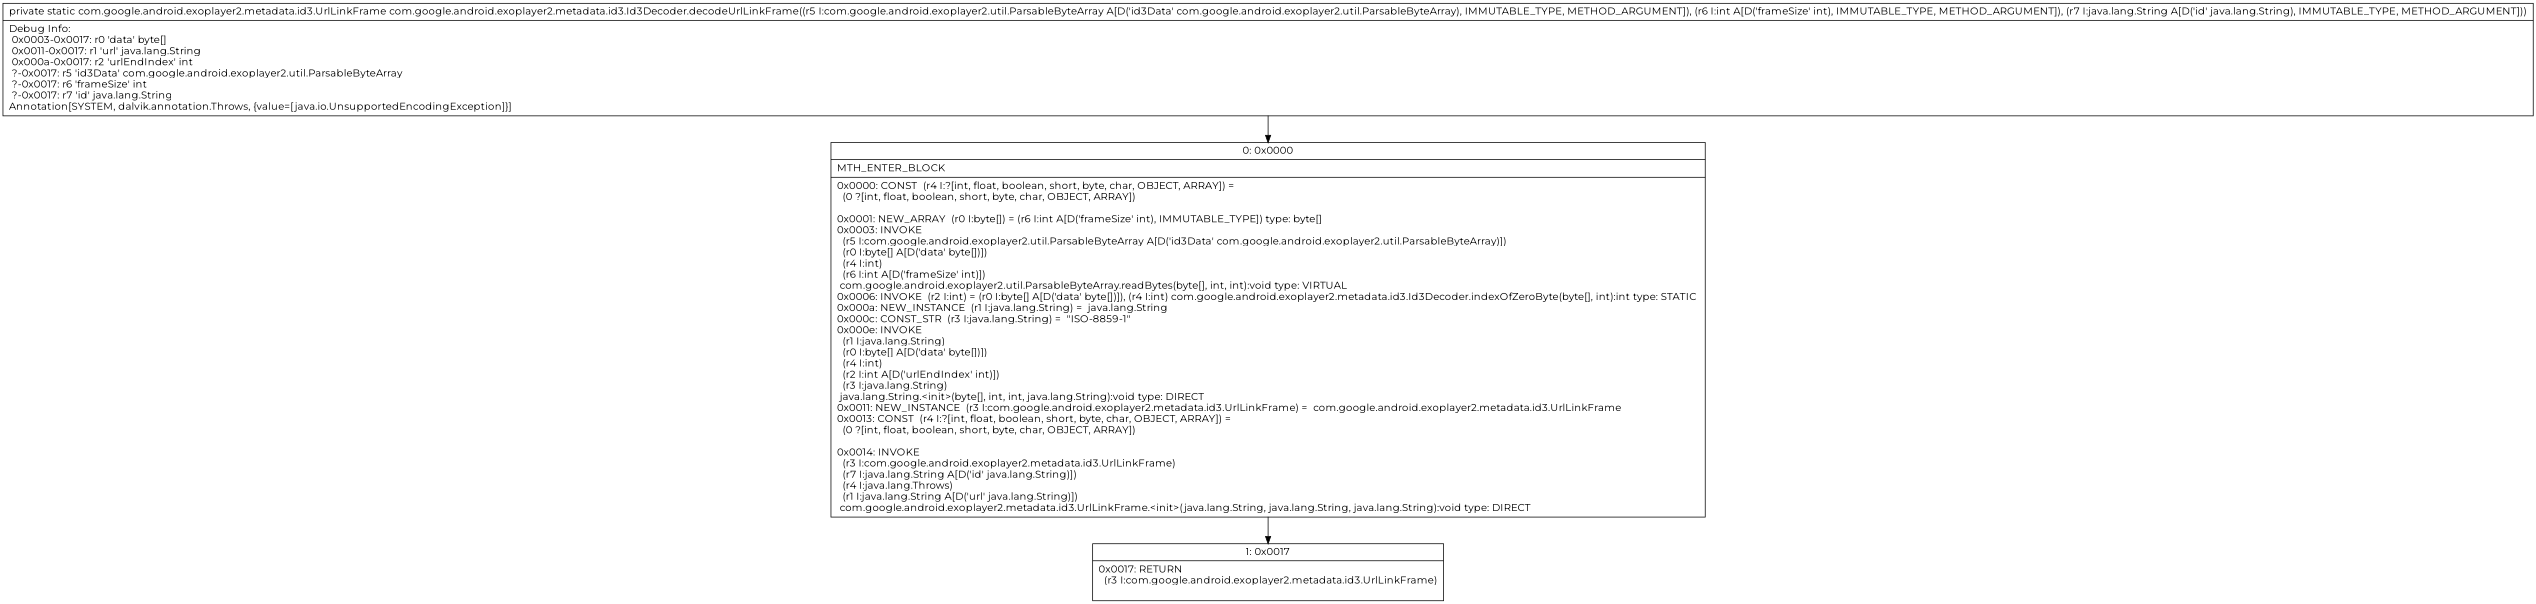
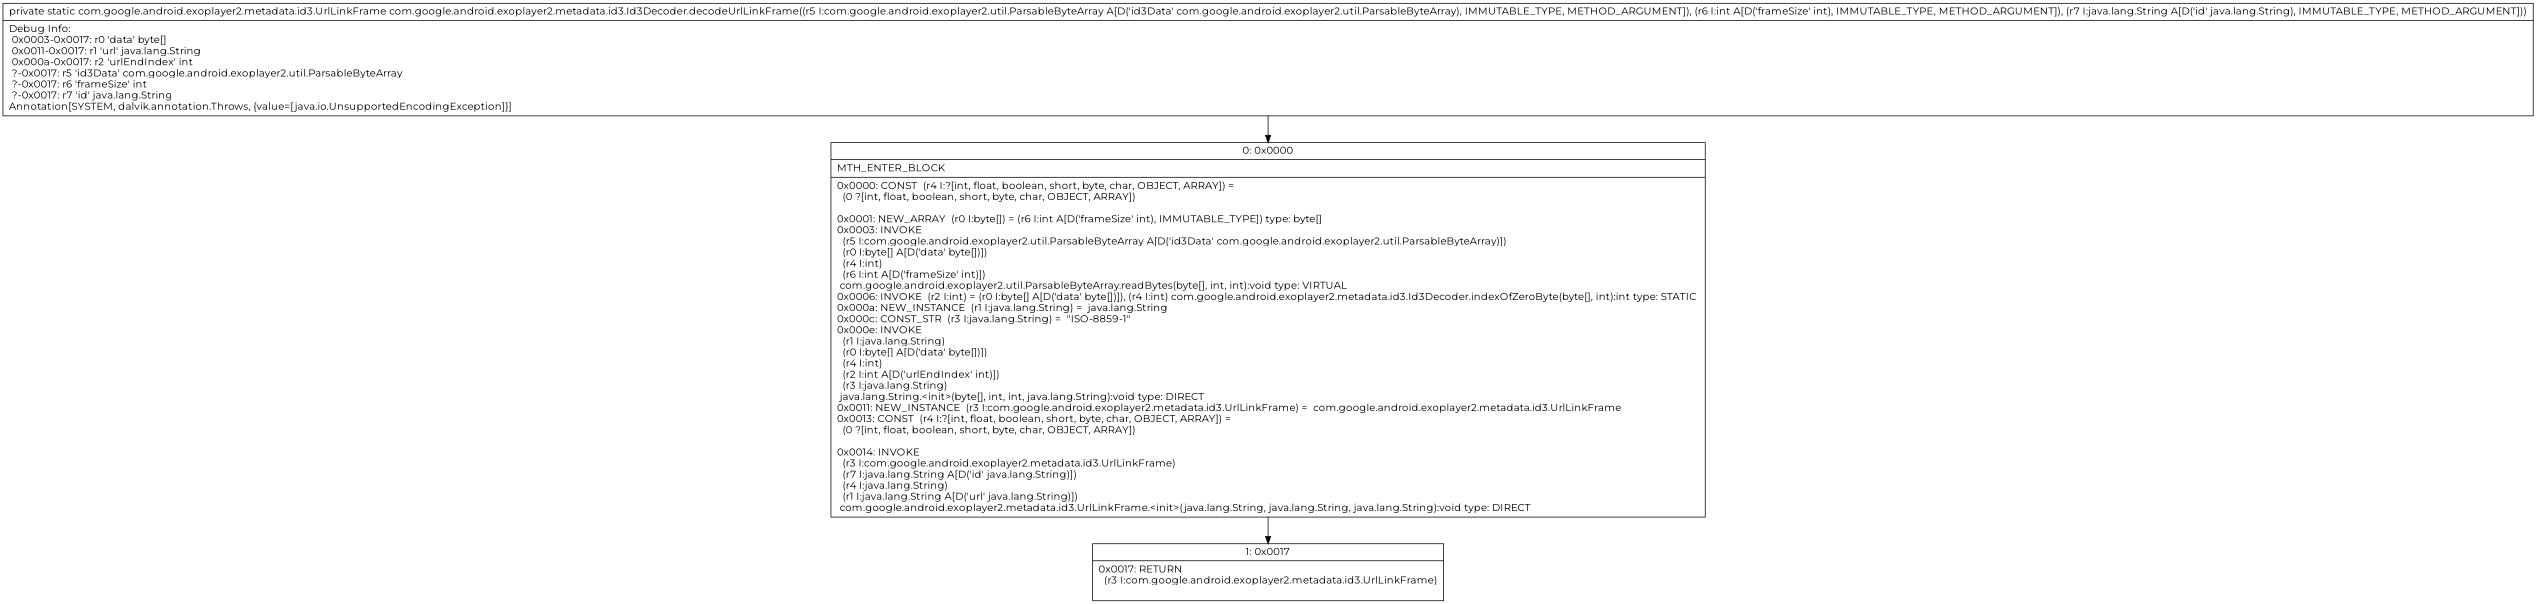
node "0: 0x0000": text "(r4 I:java.lang.Throws)" -> "(r4 I:java.lang.String)"
